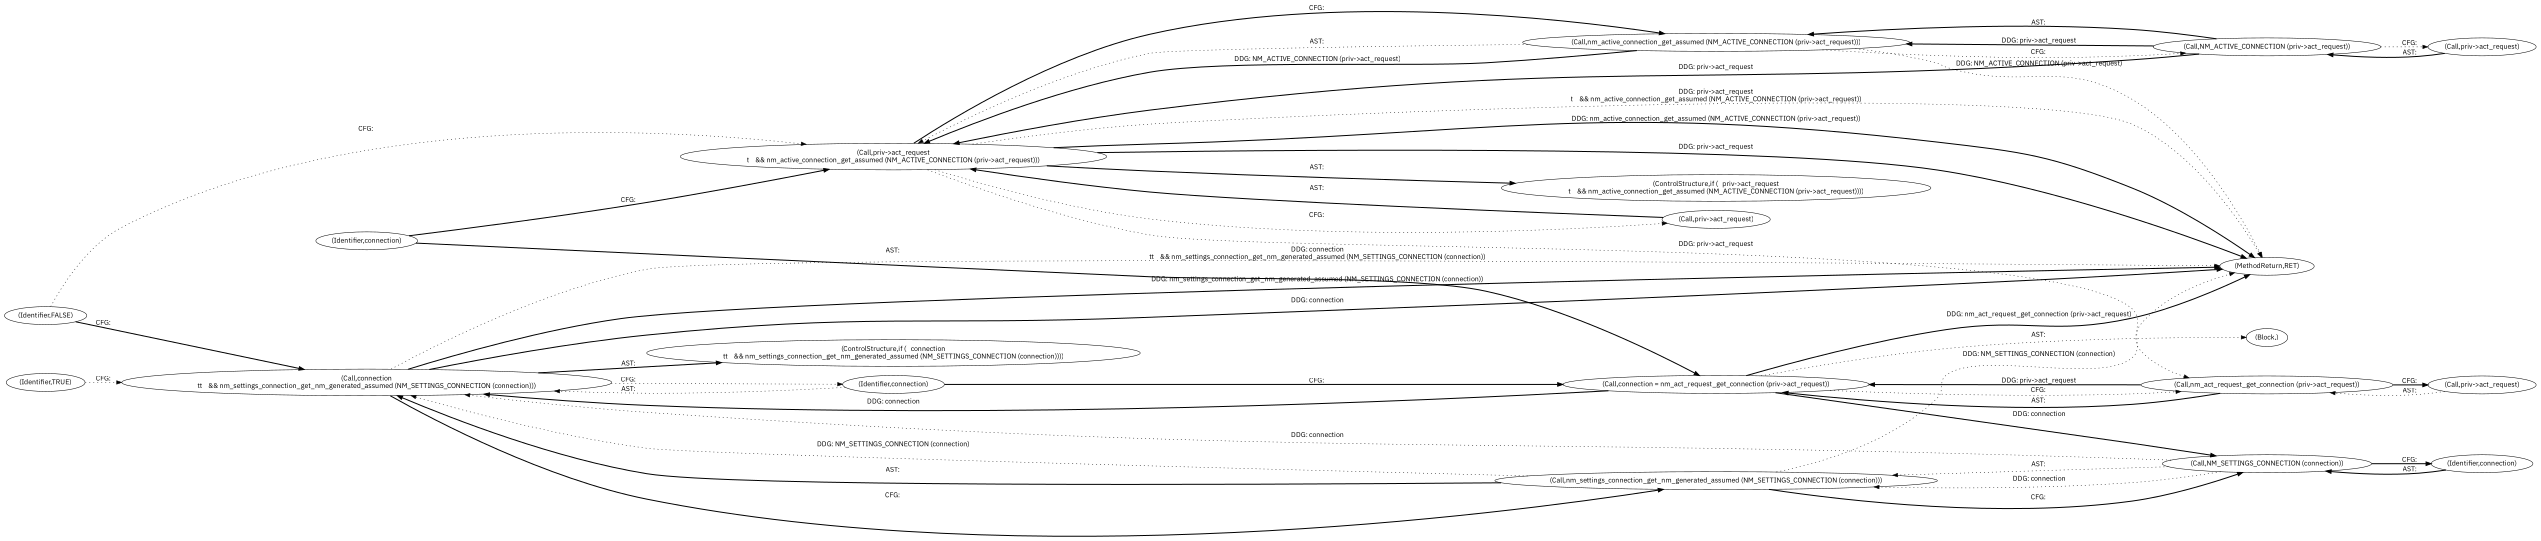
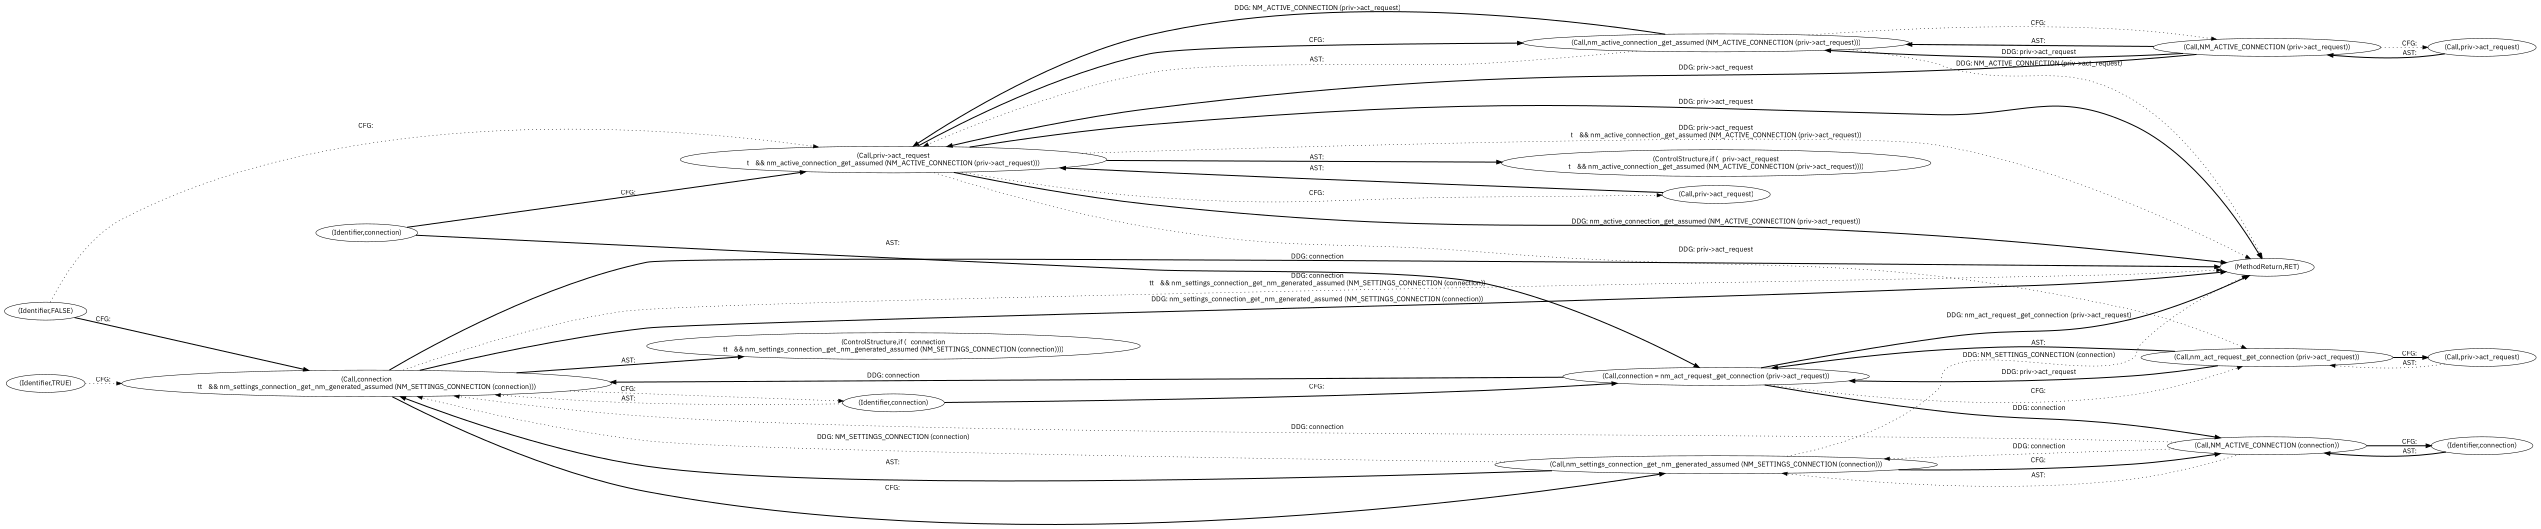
node "(Block,)": removed
node "(Call,NM_SETTINGS_CONNECTION (connection))": label "(Call,NM_SETTINGS_CONNECTION (connection))" -> "(Call,NM_ACTIVE_CONNECTION (connection))"
